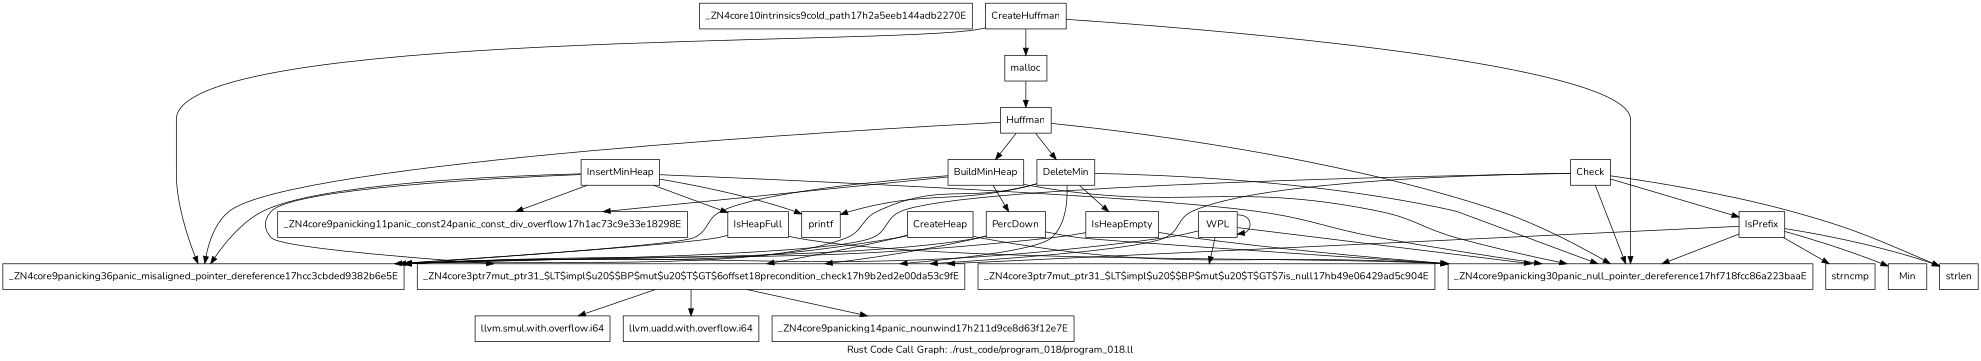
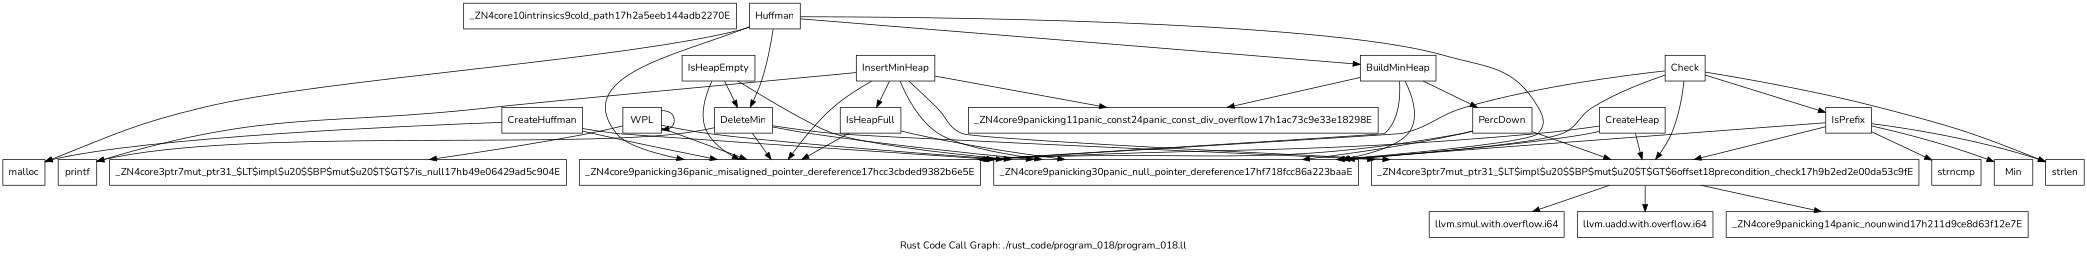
edge "malloc" -> "Huffman": reversed
edge "DeleteMin" -> "IsHeapEmpty": reversed
